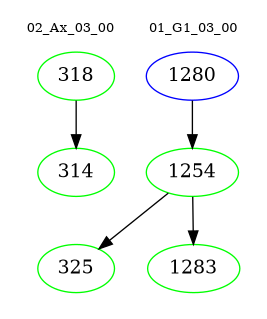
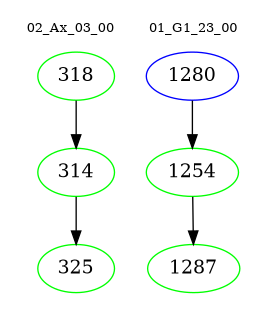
cluster "01_G1_03_00": label "01_G1_03_00" -> "01_G1_23_00"
edge "1254" -> "325": now "314" -> "325"
node "1283": label "1283" -> "1287"
